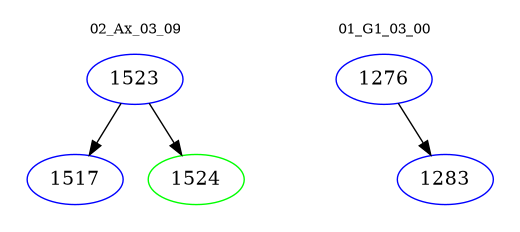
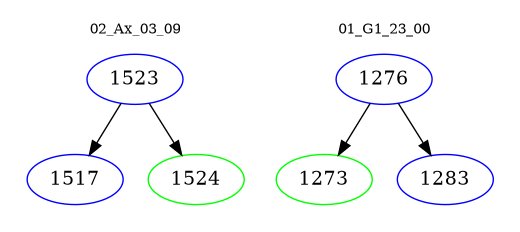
cluster "01_G1_03_00": label "01_G1_03_00" -> "01_G1_23_00"
node "1273": added
